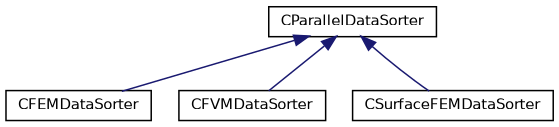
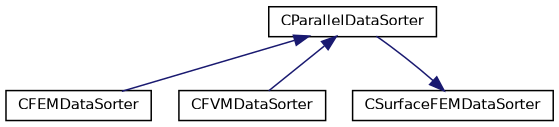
edge "CSurfaceFEMDataSorter" -> "CParallelDataSorter": reversed
